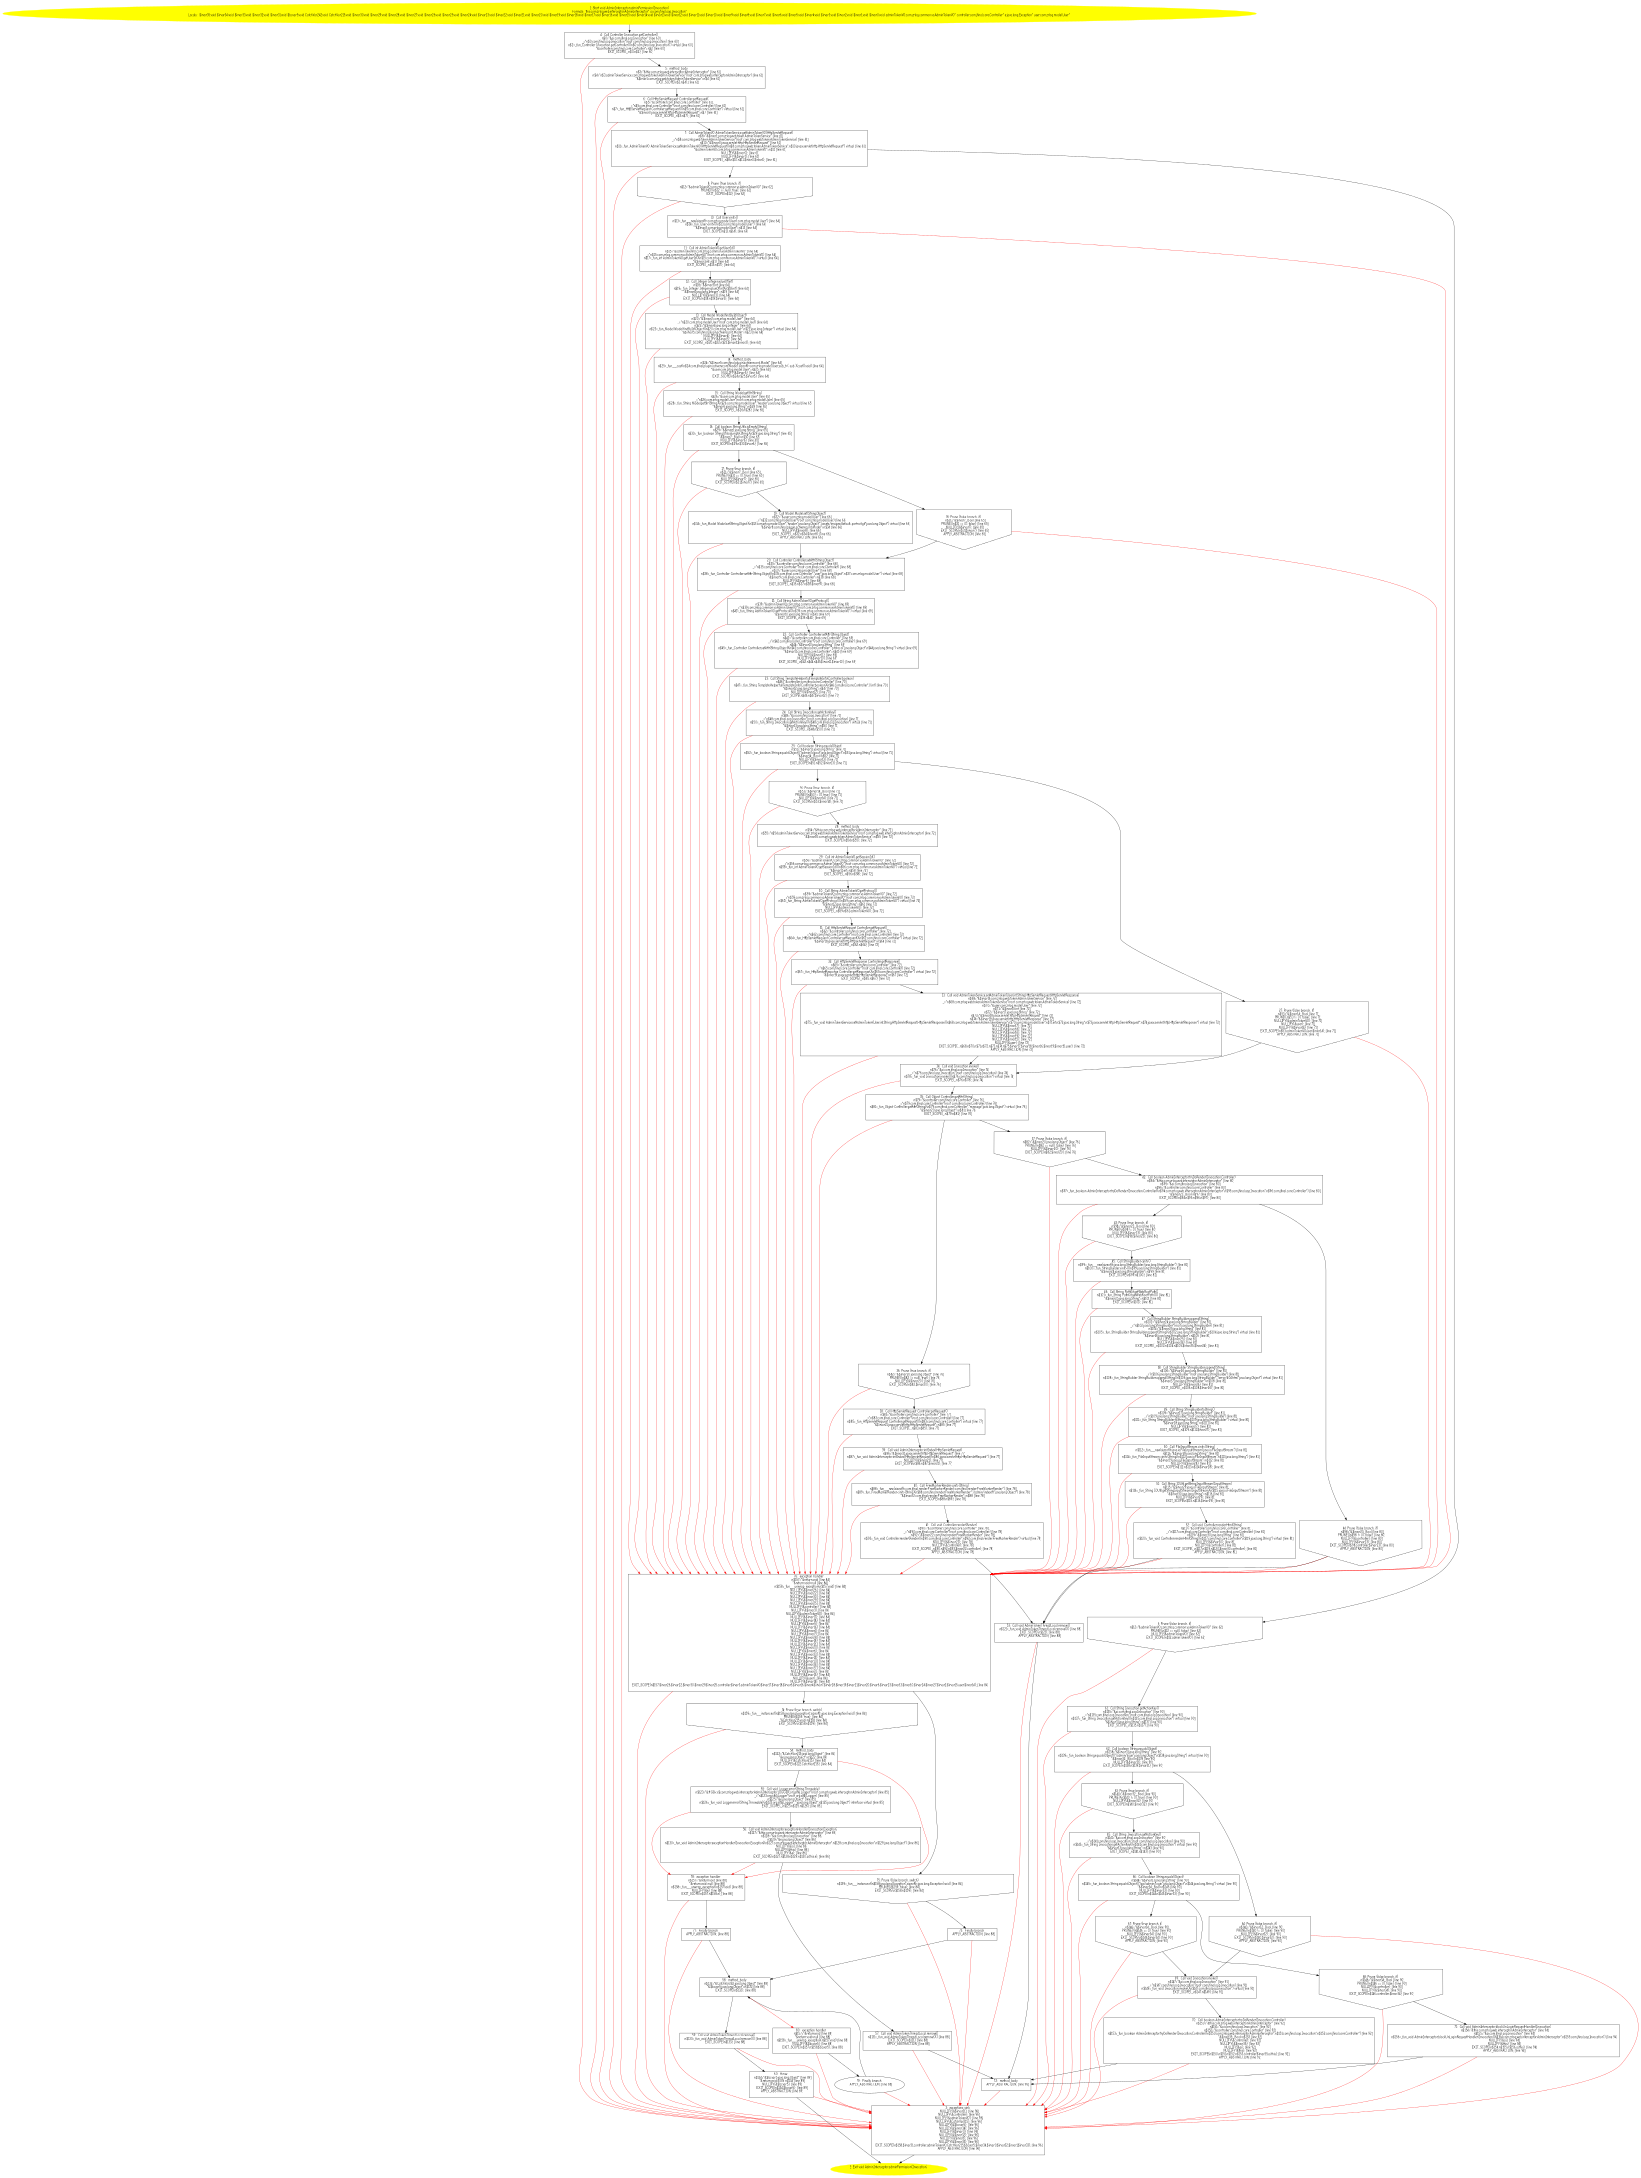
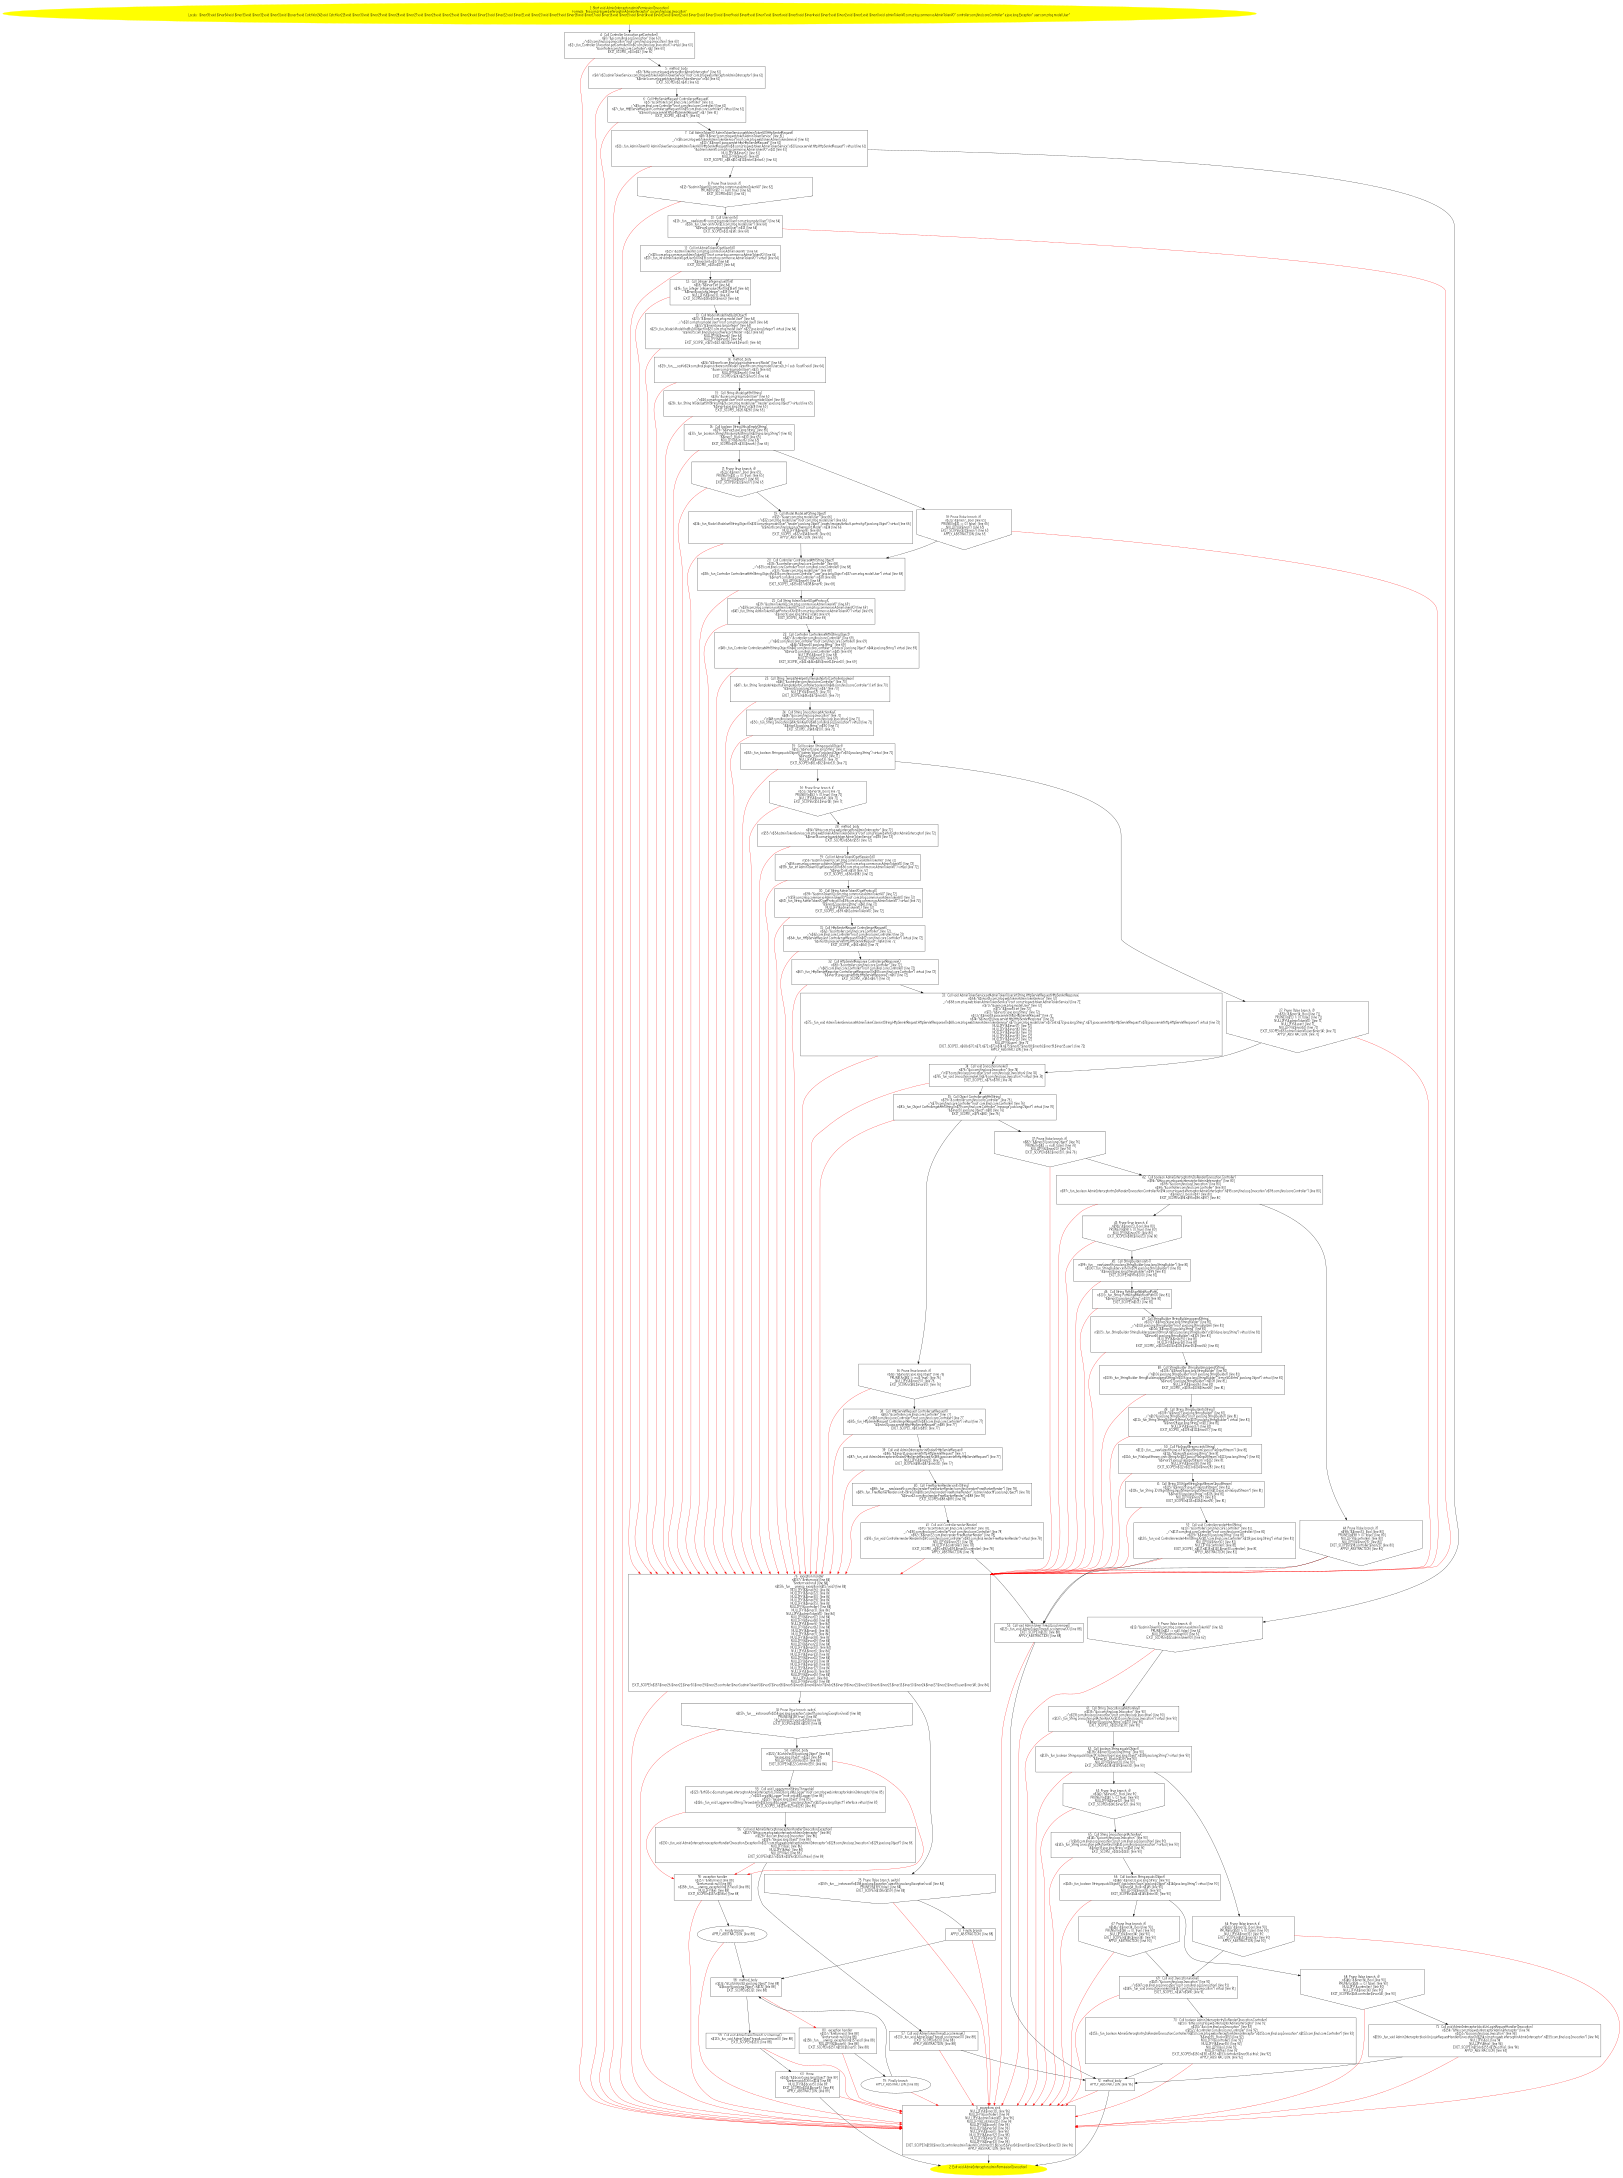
node "77:  Finally branch APPLY_ABSTRACTION; [line 88]": shape box -> ellipse
edge "72:  method_body APPLY_ABSTRACTION; [line 96]" -> "2: Exit void AdminInterceptor.adminPermission(Invocation)": added
